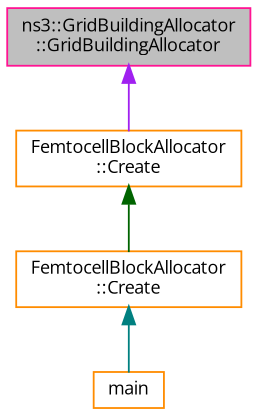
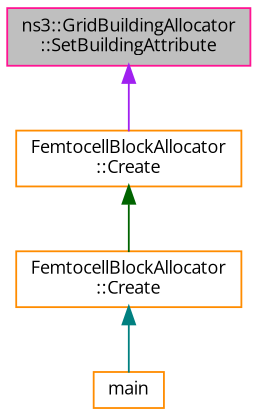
node "ns3::GridBuildingAllocator ::GridBuildingAllocator": label "ns3::GridBuildingAllocator ::GridBuildingAllocator" -> "ns3::GridBuildingAllocator ::SetBuildingAttribute"
